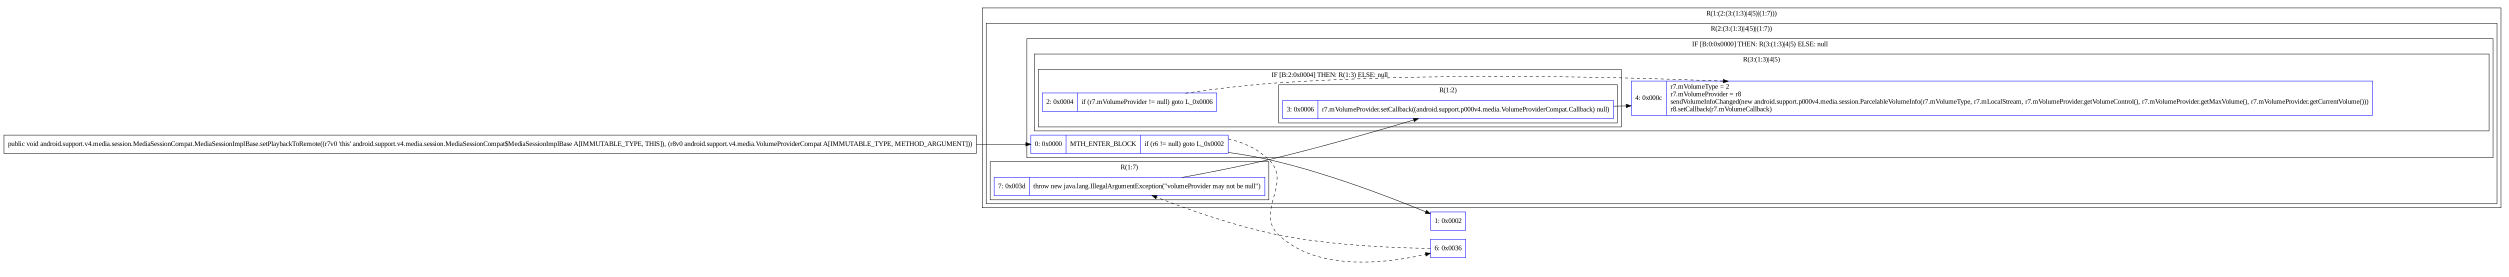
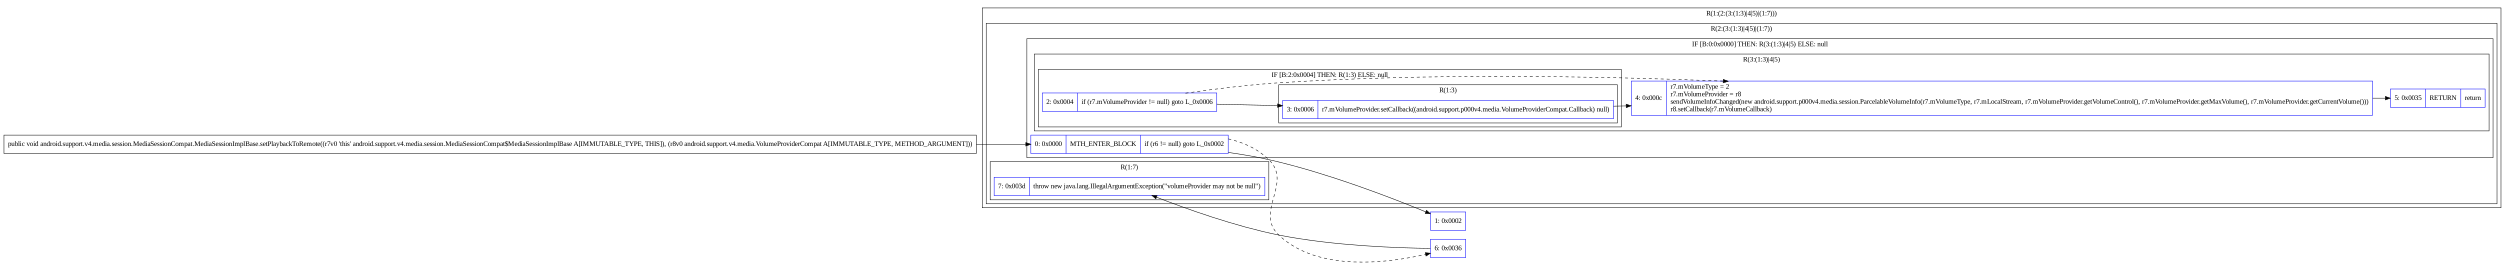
cluster "R(1:2)": label "R(1:2)" -> "R(1:3)"
node "5: 0x0035": added
edge "7: 0x003d" -> "3: 0x0006": now "2: 0x0004" -> "3: 0x0006"
edge "6: 0x0036" -> "7: 0x003d": style dashed -> solid
